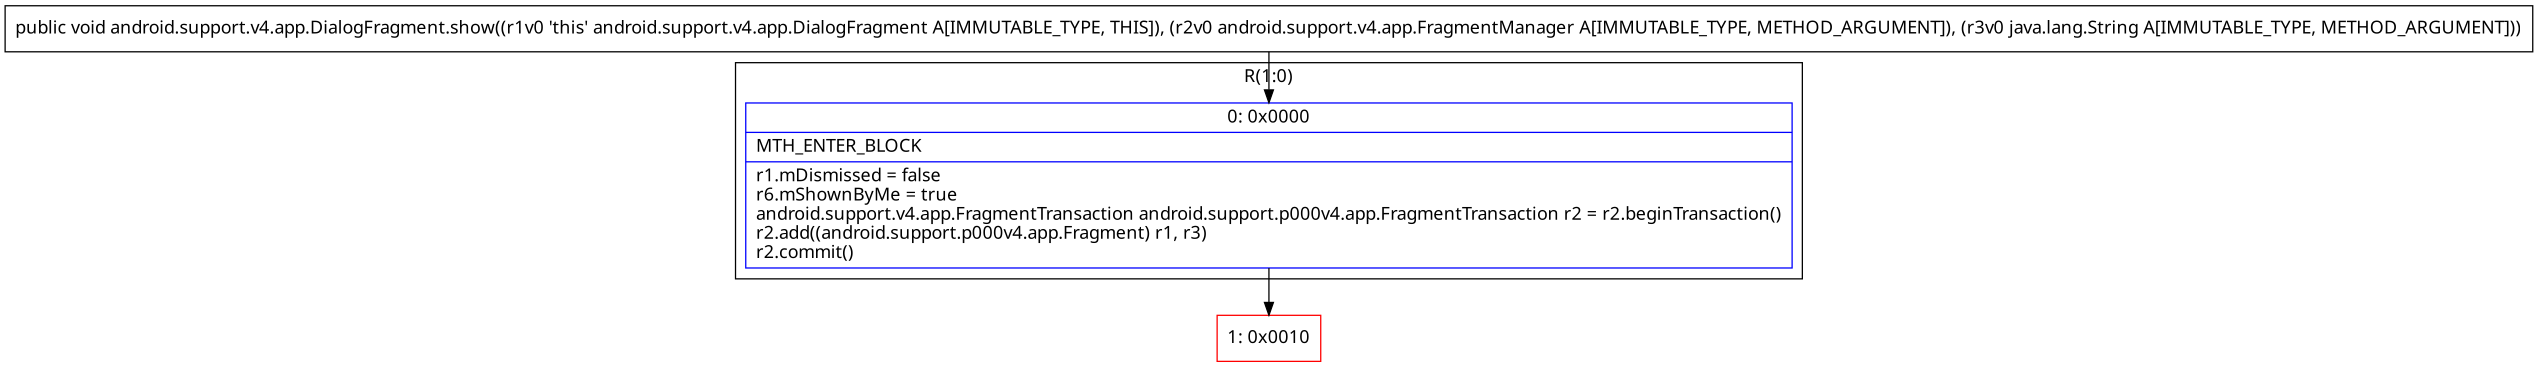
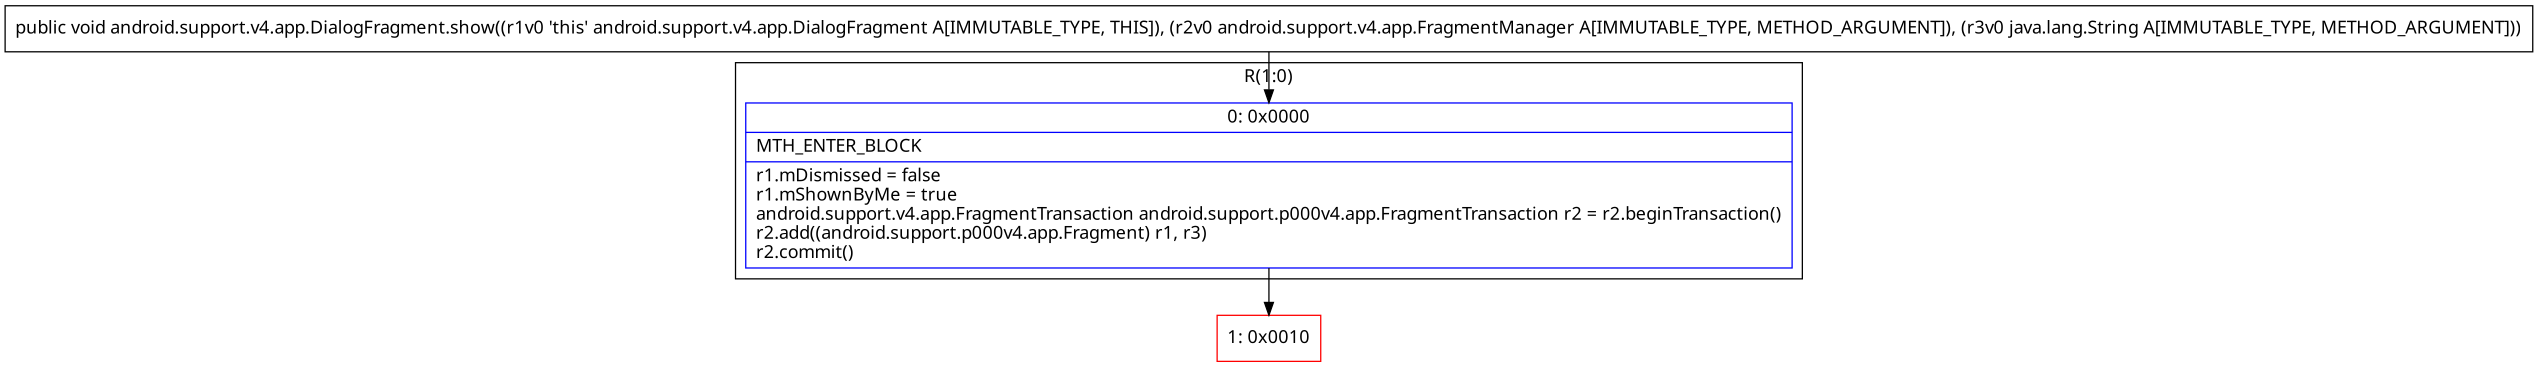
node "0: 0x0000": text "r6.mShownByMe = true" -> "r1.mShownByMe = true"
